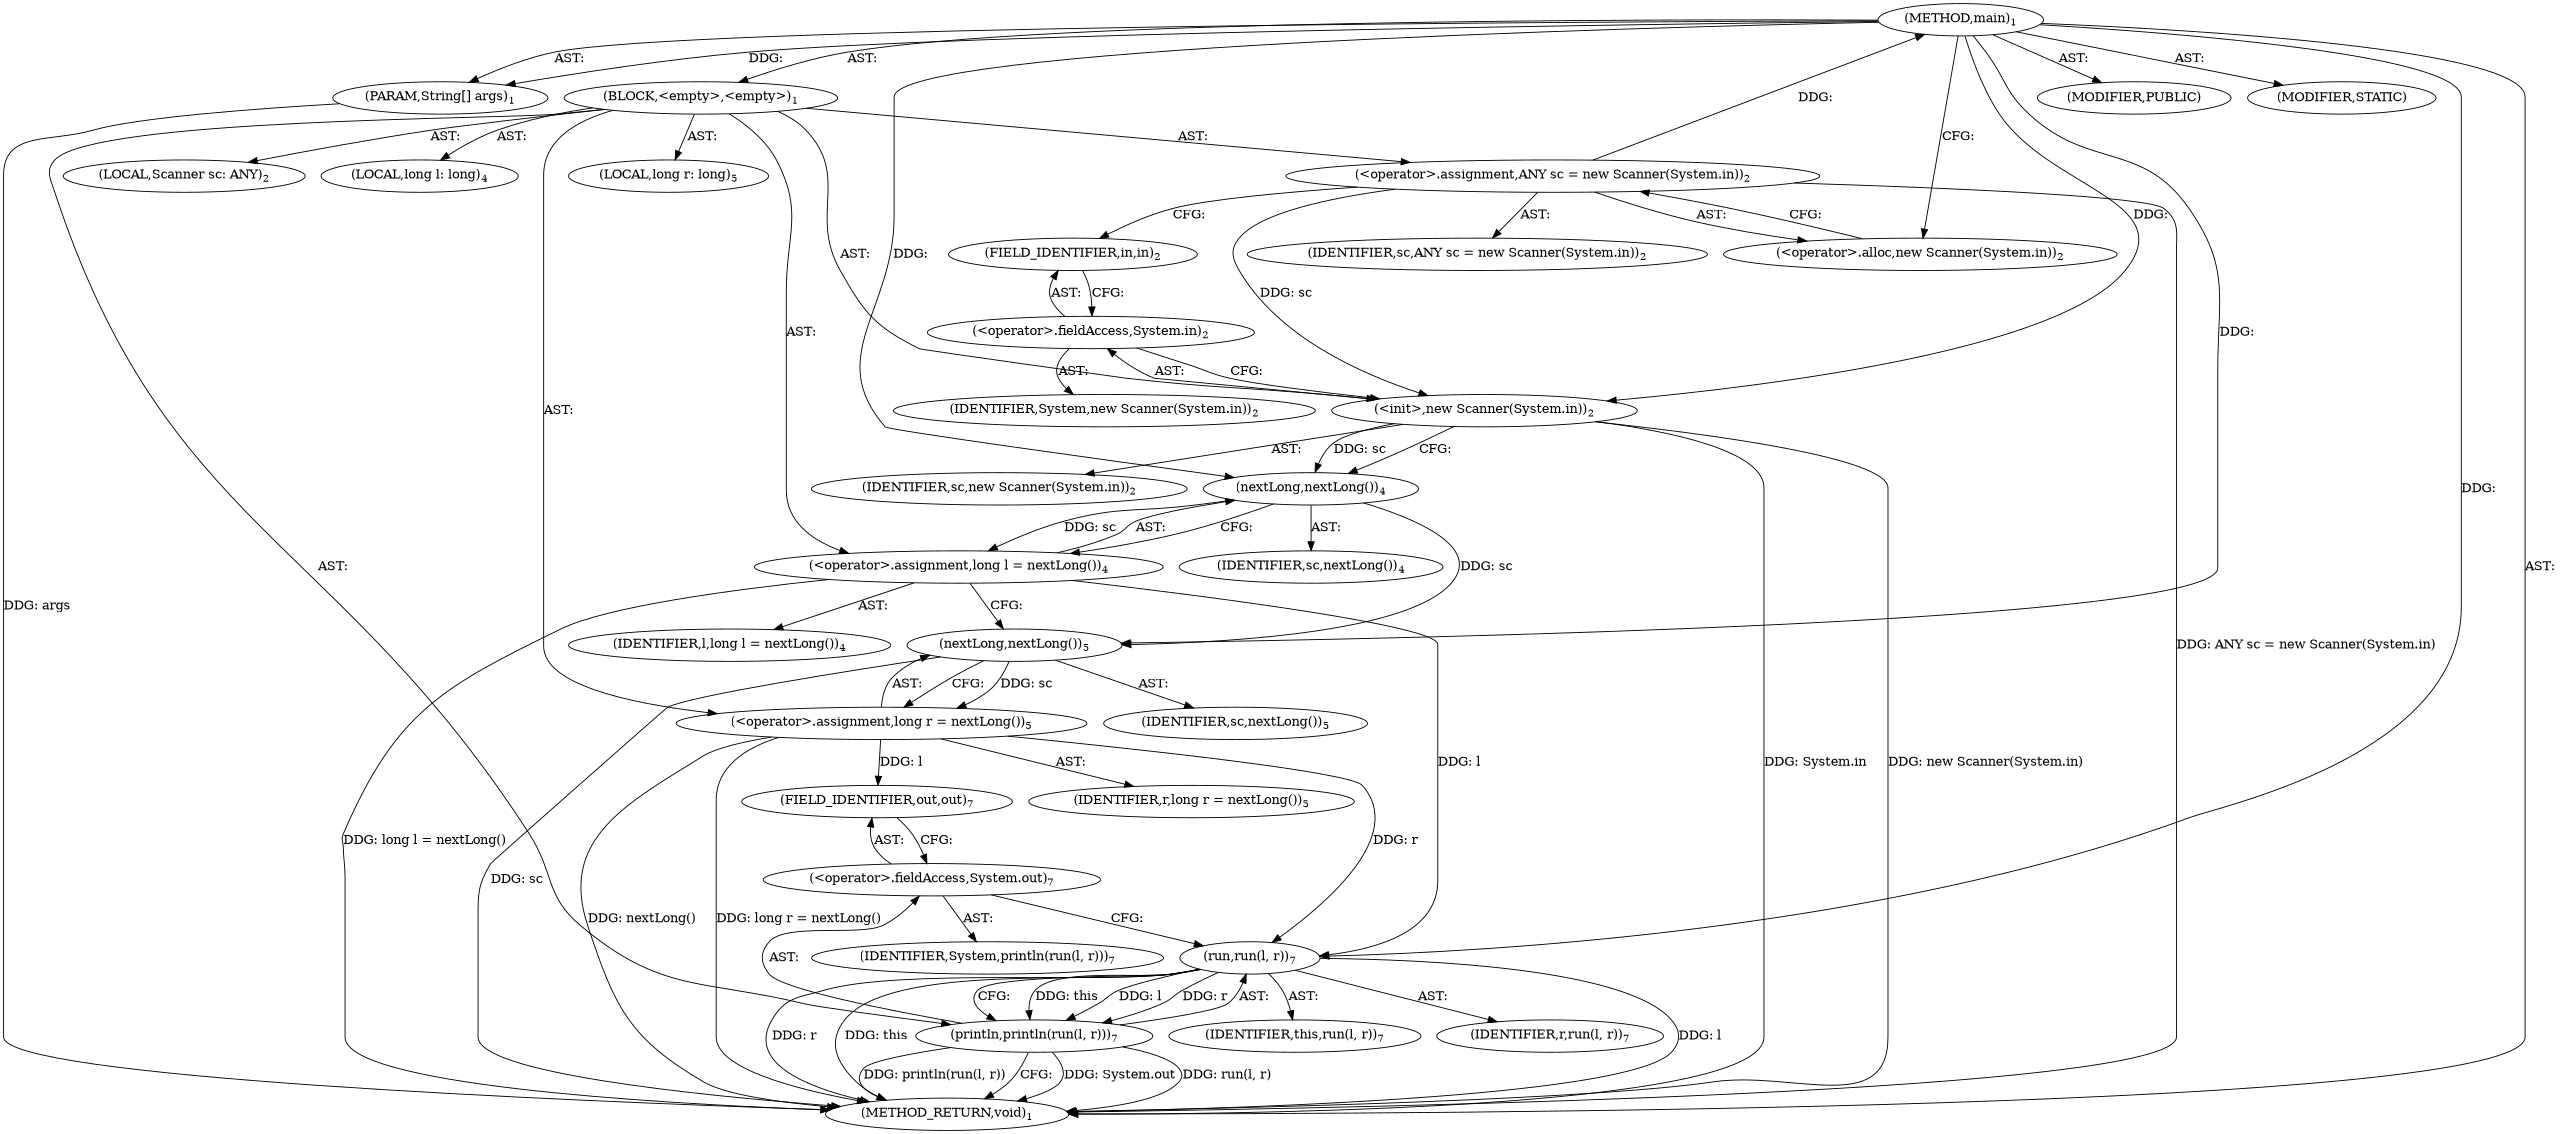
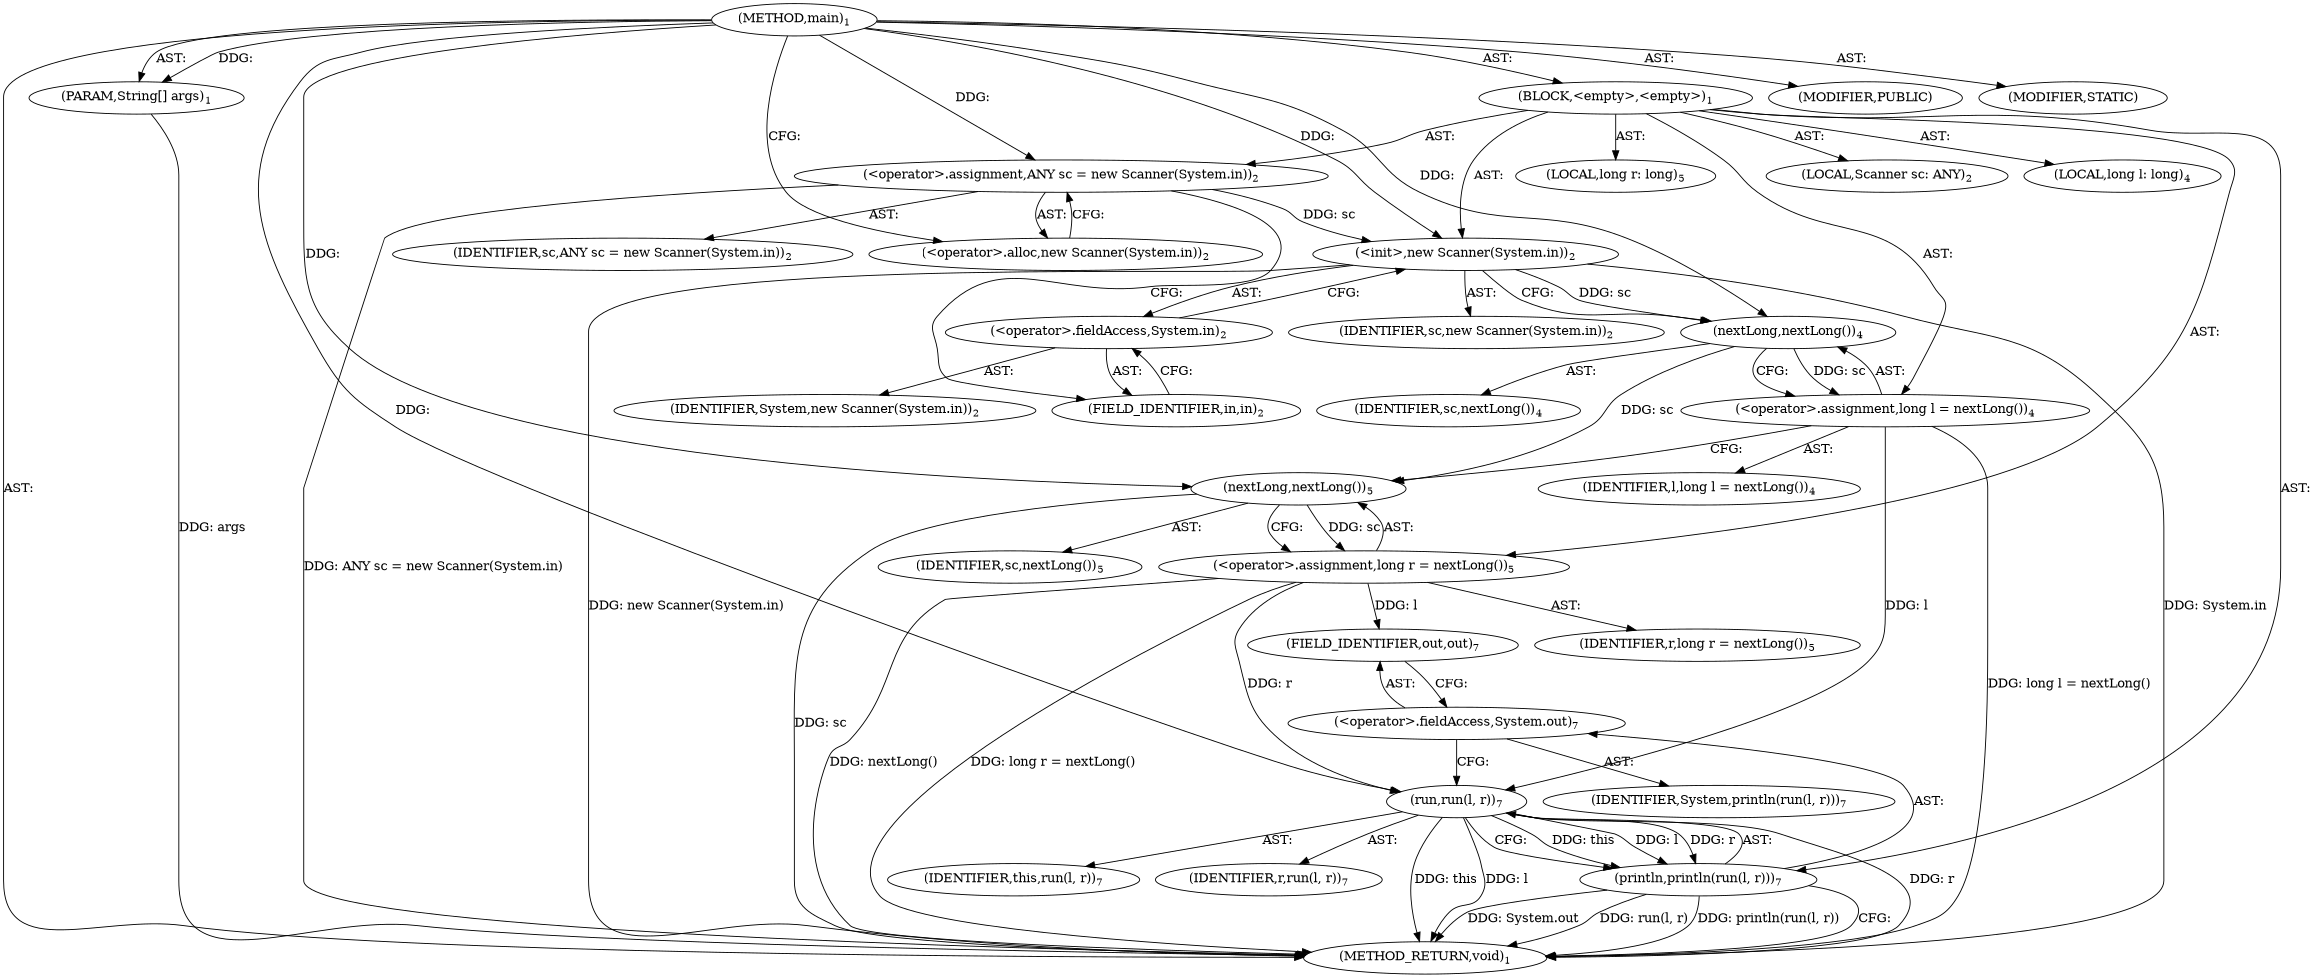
edge "(<operator>.assignment,ANY sc = new Scanner(System.in))" -> "(METHOD,main)": reversed
